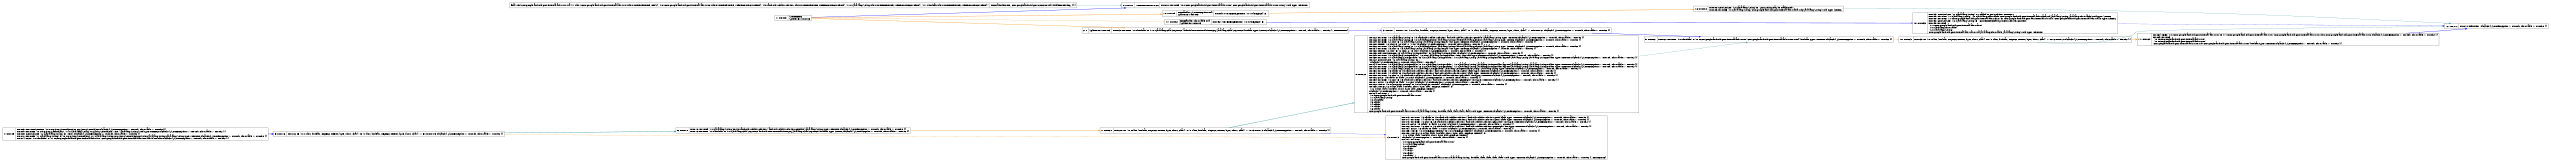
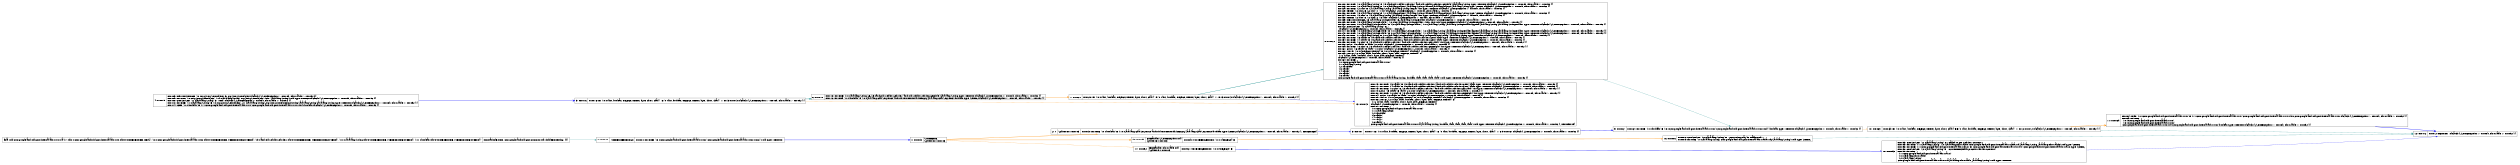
edge "1: 0x0003" -> "0: 0x0000": reversed
